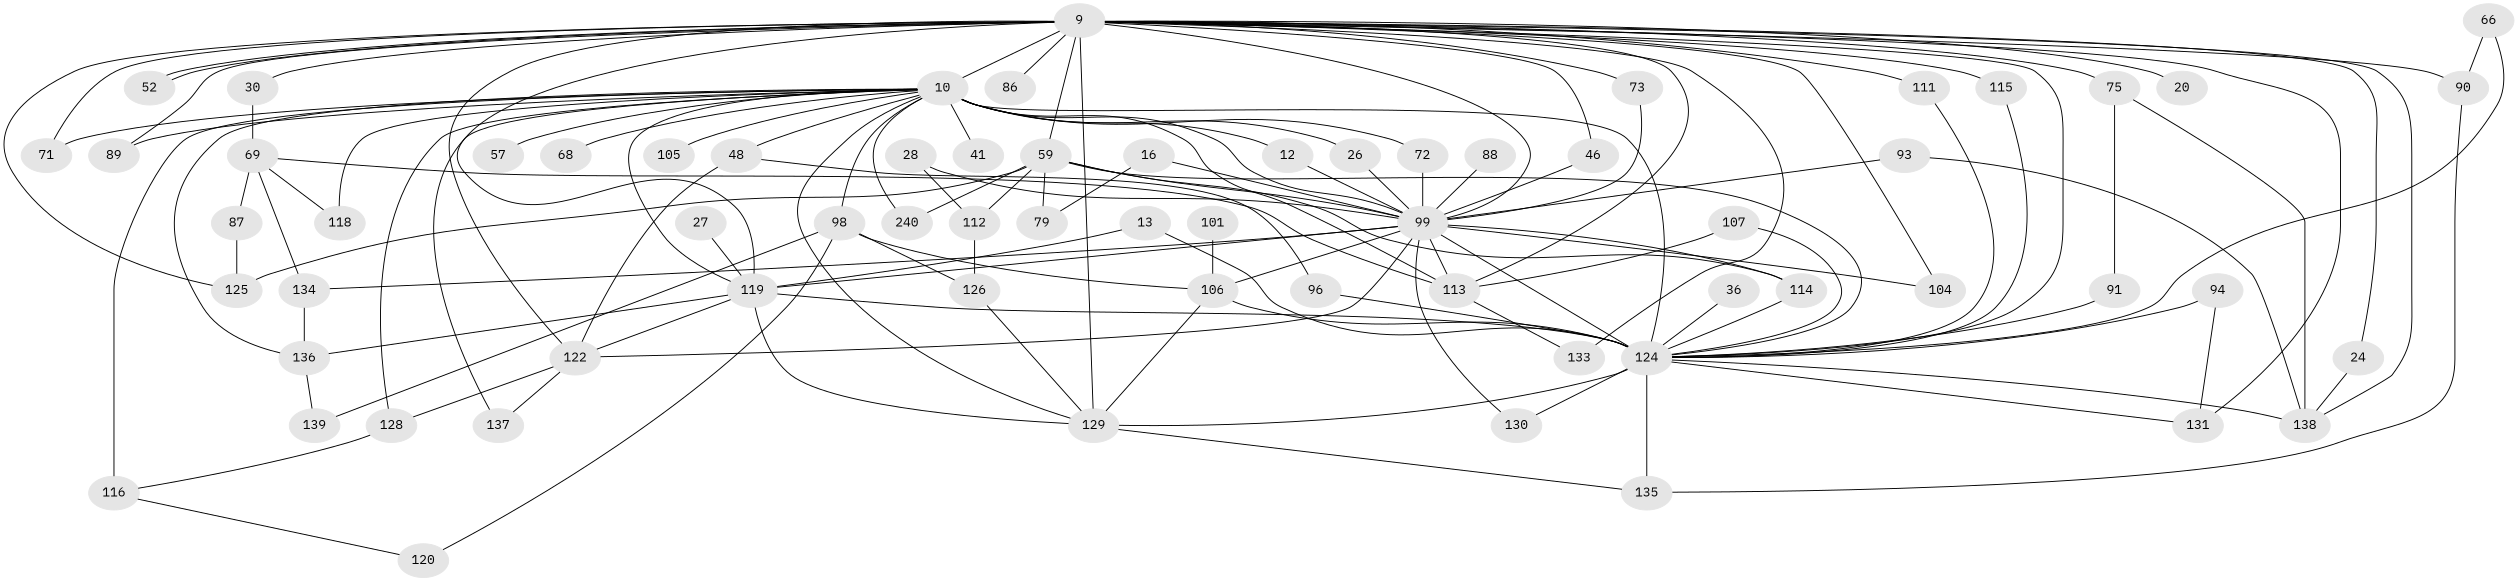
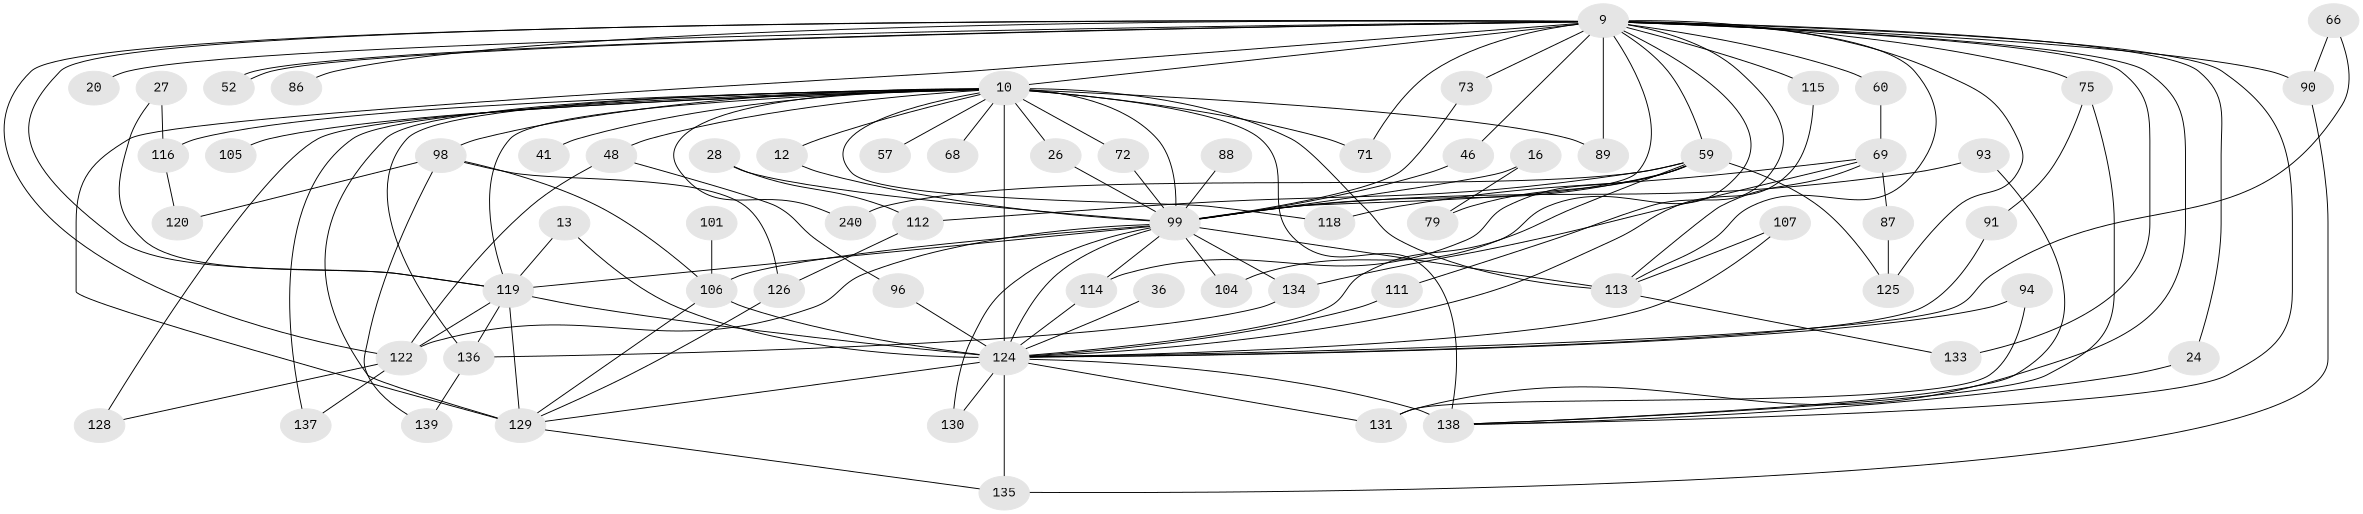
edge "9" -- "124": removed
node "30": label "30" -> "60"
edge "10" -- "138": added
edge "128" -- "116": now "27" -- "116"
